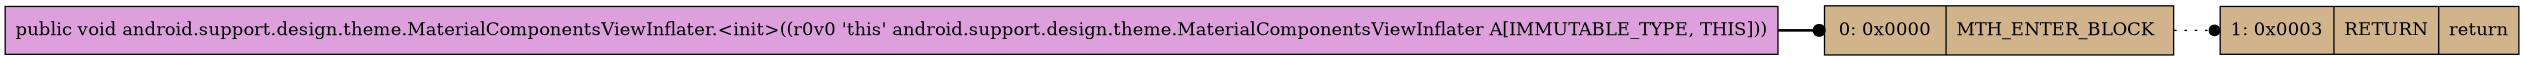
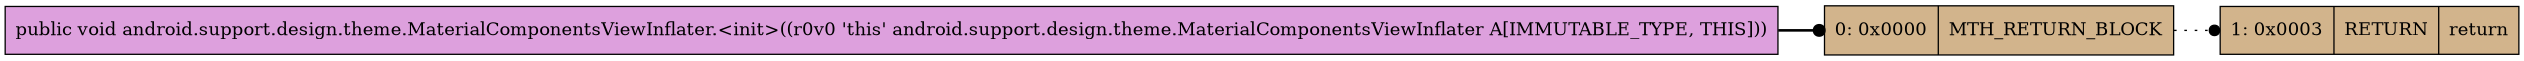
node "0: 0x0000": text "MTH_ENTER_BLOCK" -> "MTH_RETURN_BLOCK"
